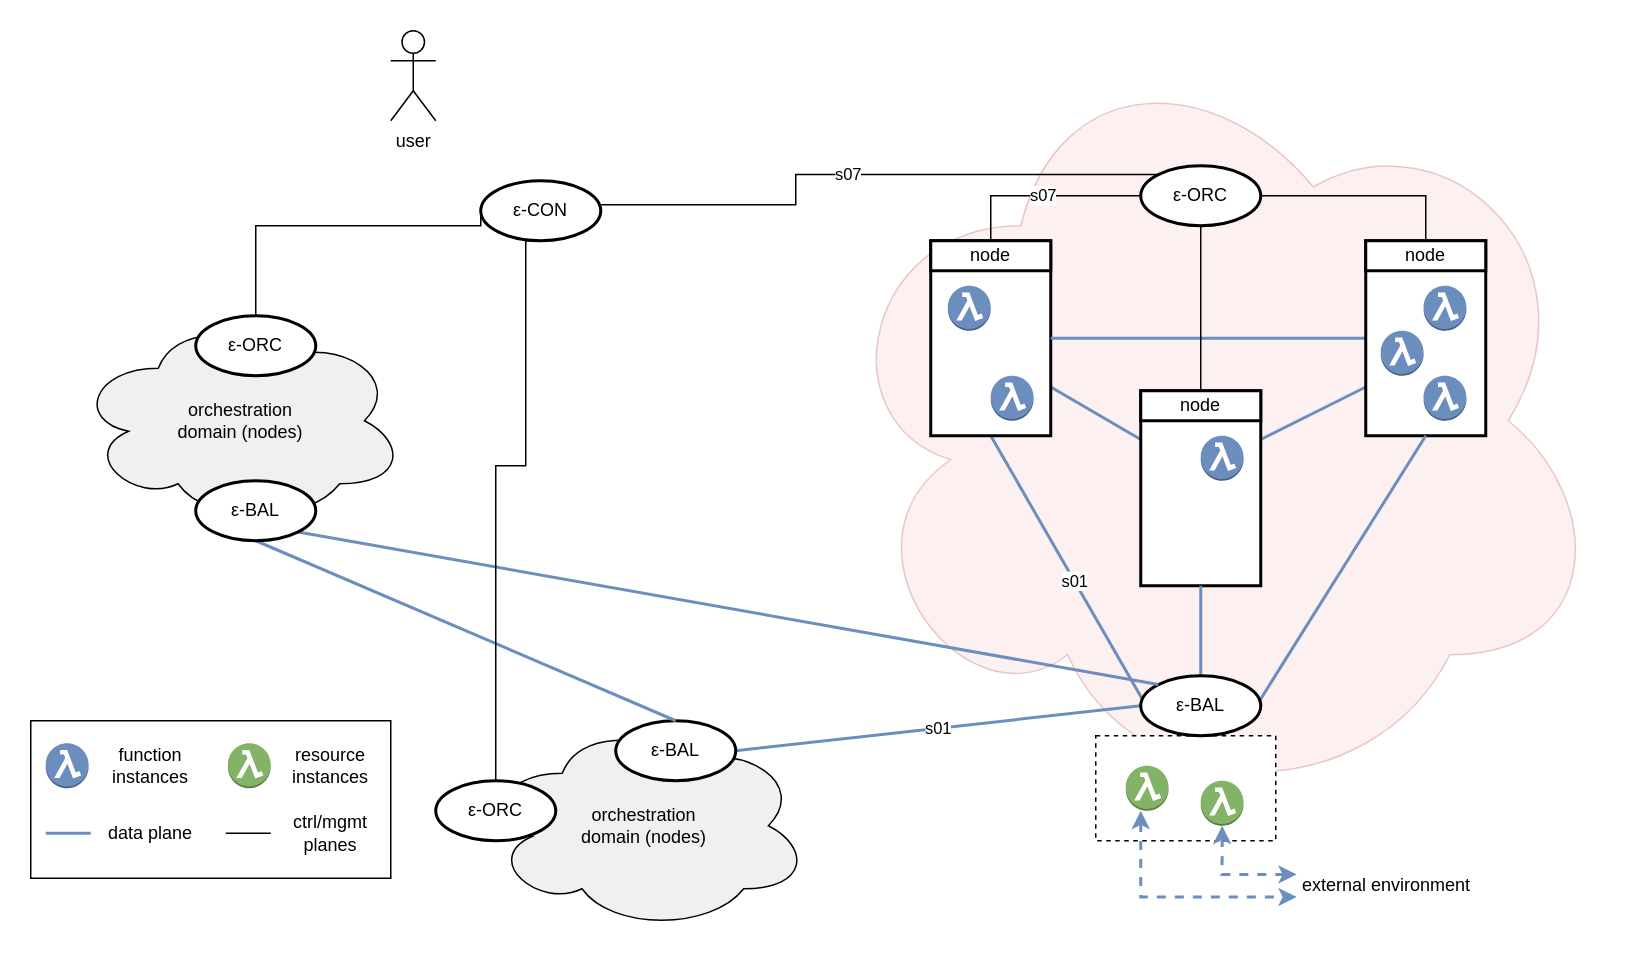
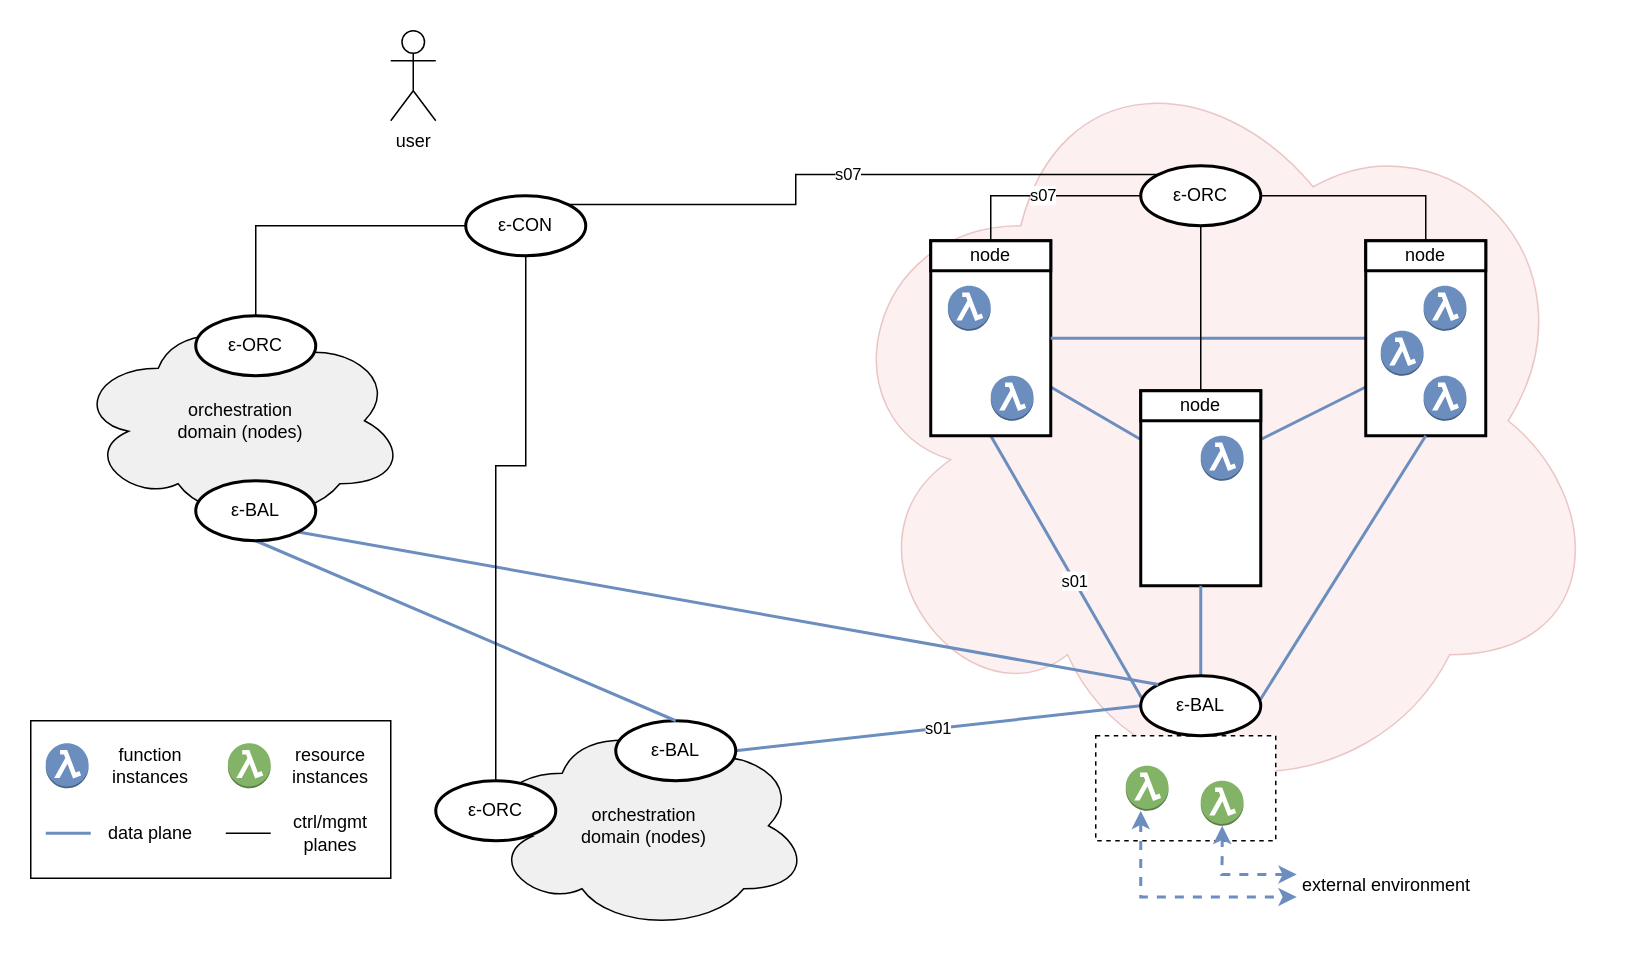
node "ε-CON": moved (541, 211) -> (526, 226)
